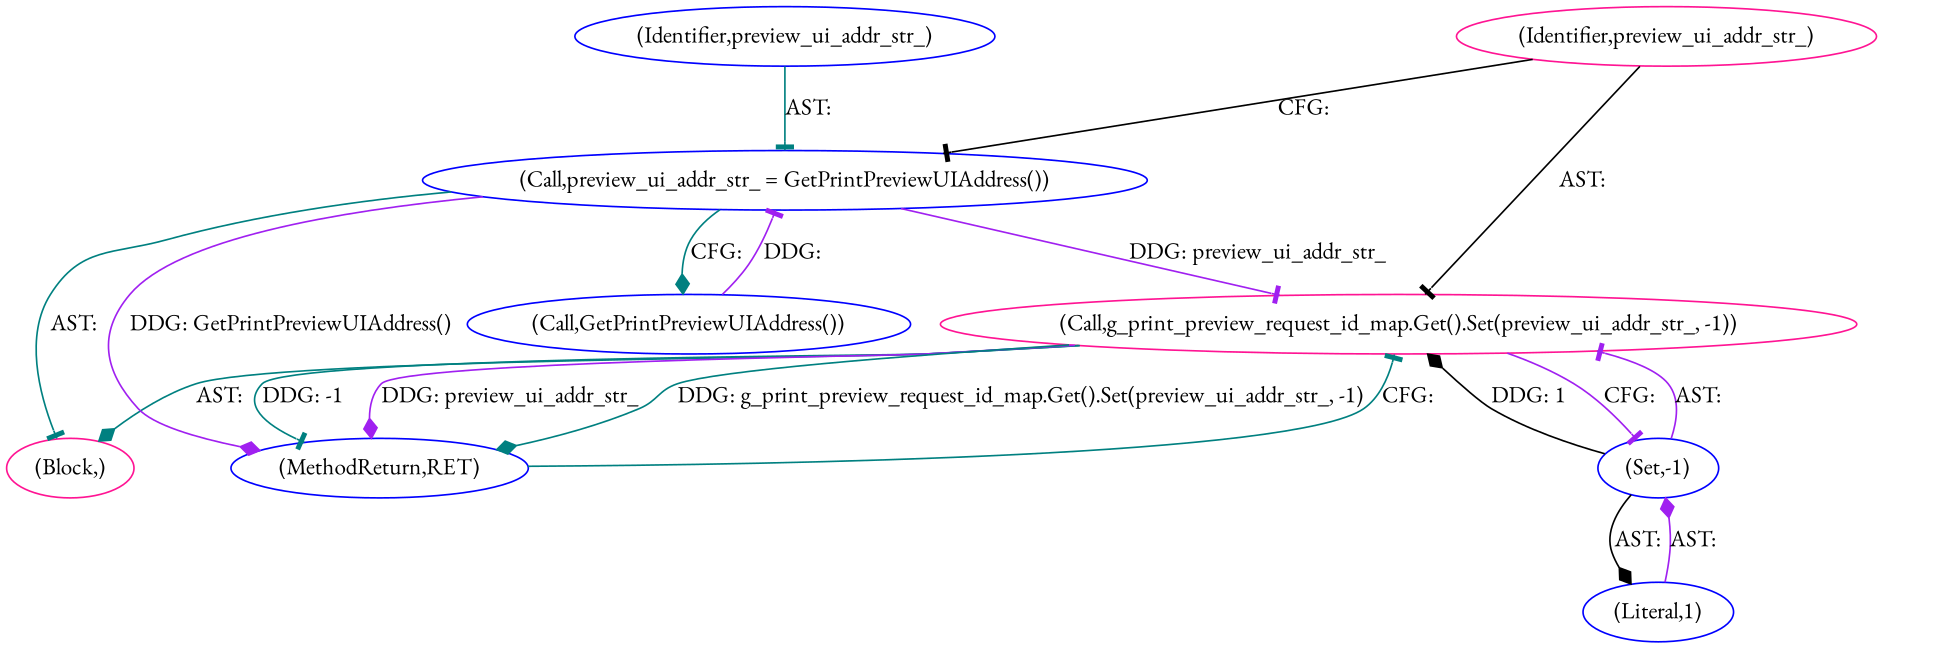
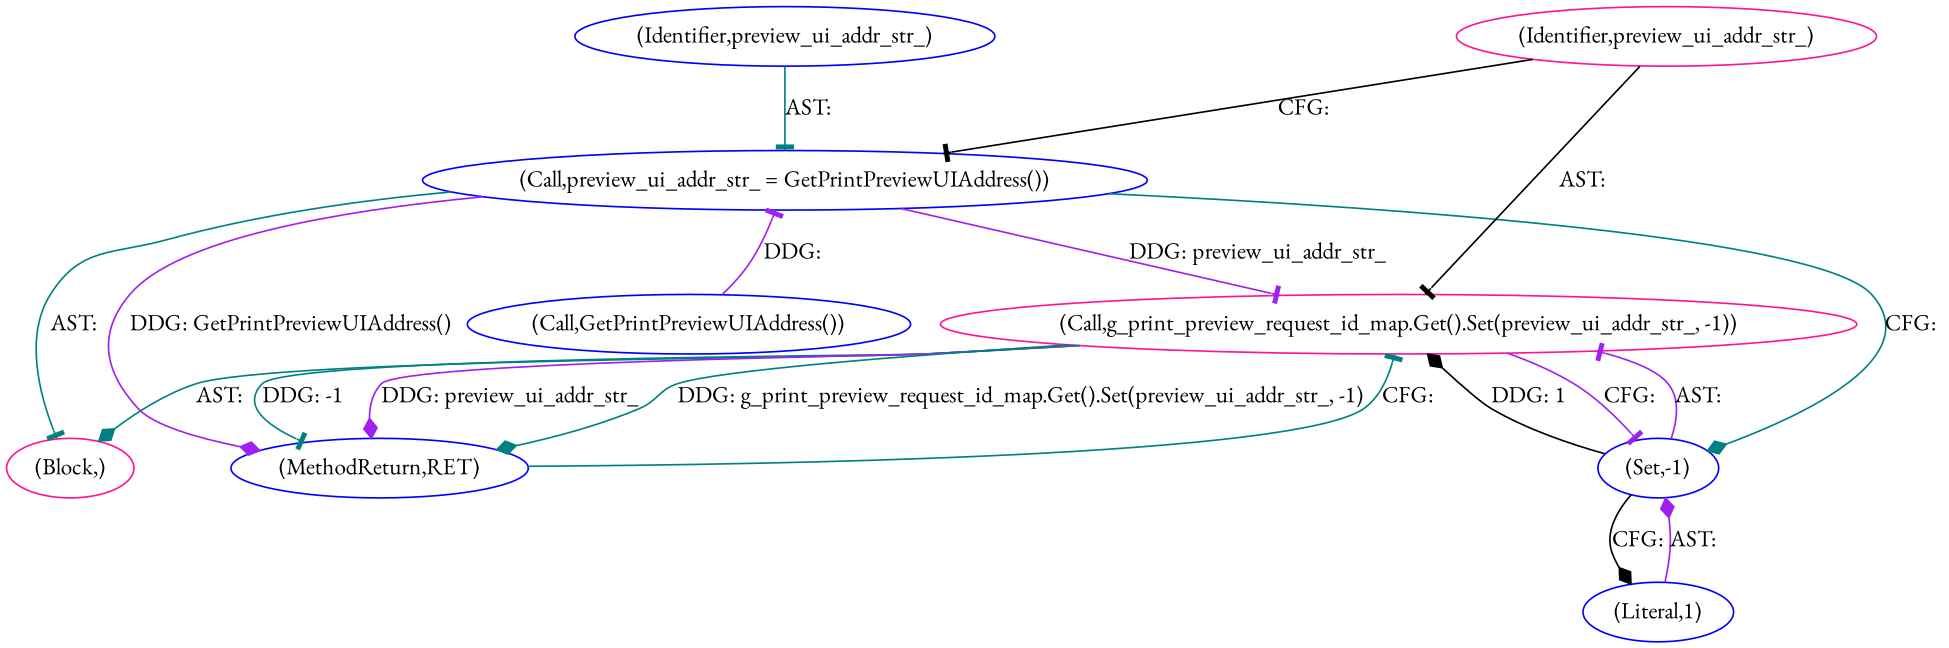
edge "(Call,preview_ui_addr_str_ = GetPrintPreviewUIAddress())" -> "(Call,GetPrintPreviewUIAddress())": now "(Call,preview_ui_addr_str_ = GetPrintPreviewUIAddress())" -> "(Set,-1)"
edge "(Set,-1)" -> "(Literal,1)": label "AST: " -> "CFG: "
